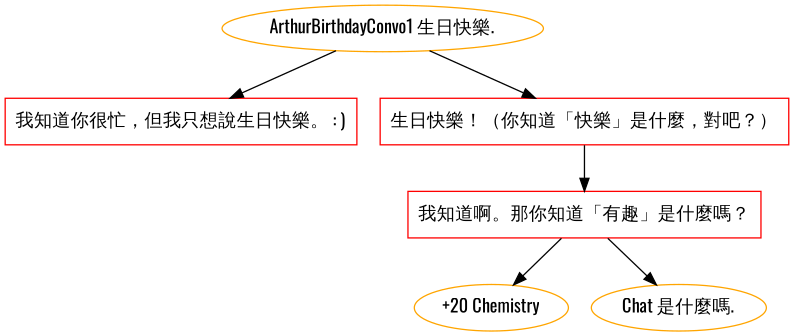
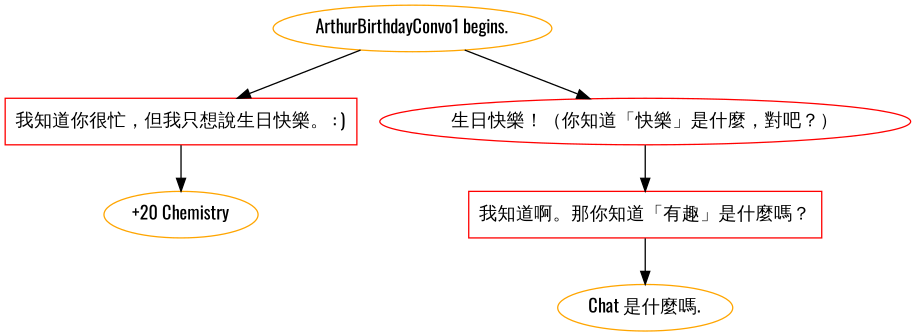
node "ArthurBirthdayConvo1 生日快樂.": label "ArthurBirthdayConvo1 生日快樂." -> "ArthurBirthdayConvo1 begins."
node "生日快樂！（你知道「快樂」是什麼，對吧？）": shape box -> ellipse
edge "我知道啊。那你知道「有趣」是什麼嗎？" -> "+20 Chemistry": now "我知道你很忙，但我只想說生日快樂。 : )" -> "+20 Chemistry"
